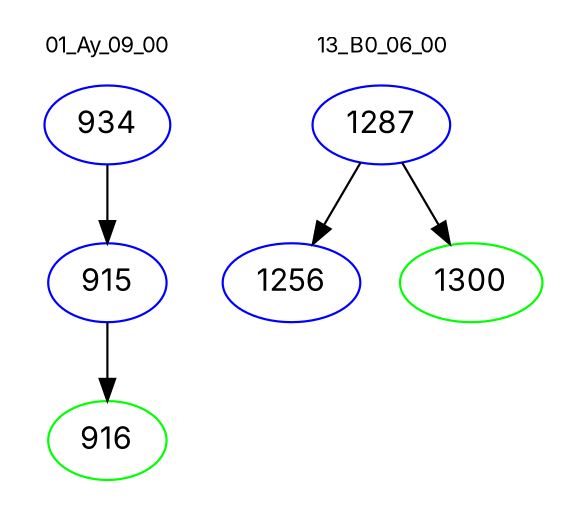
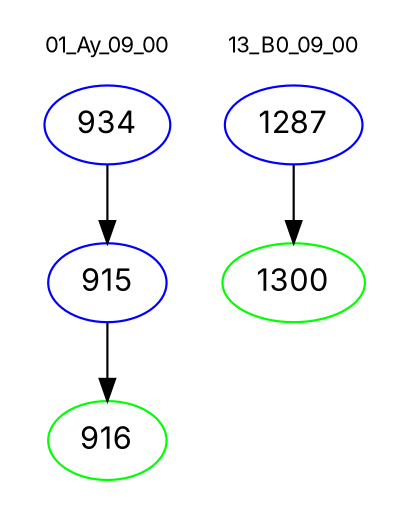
cluster "13_B0_06_00": label "13_B0_06_00" -> "13_B0_09_00"
node "1256": removed
